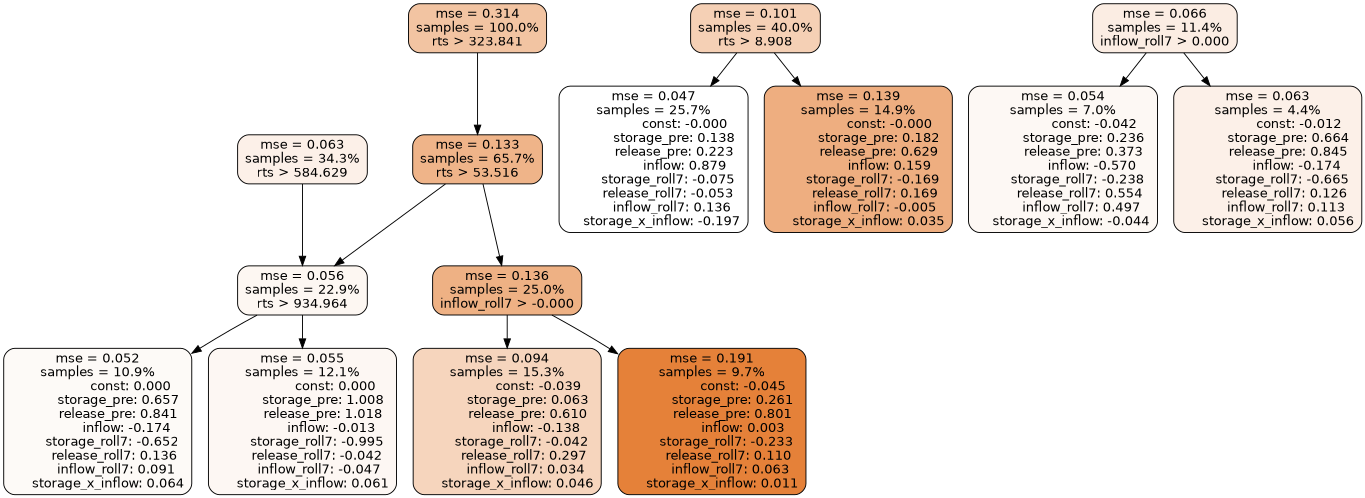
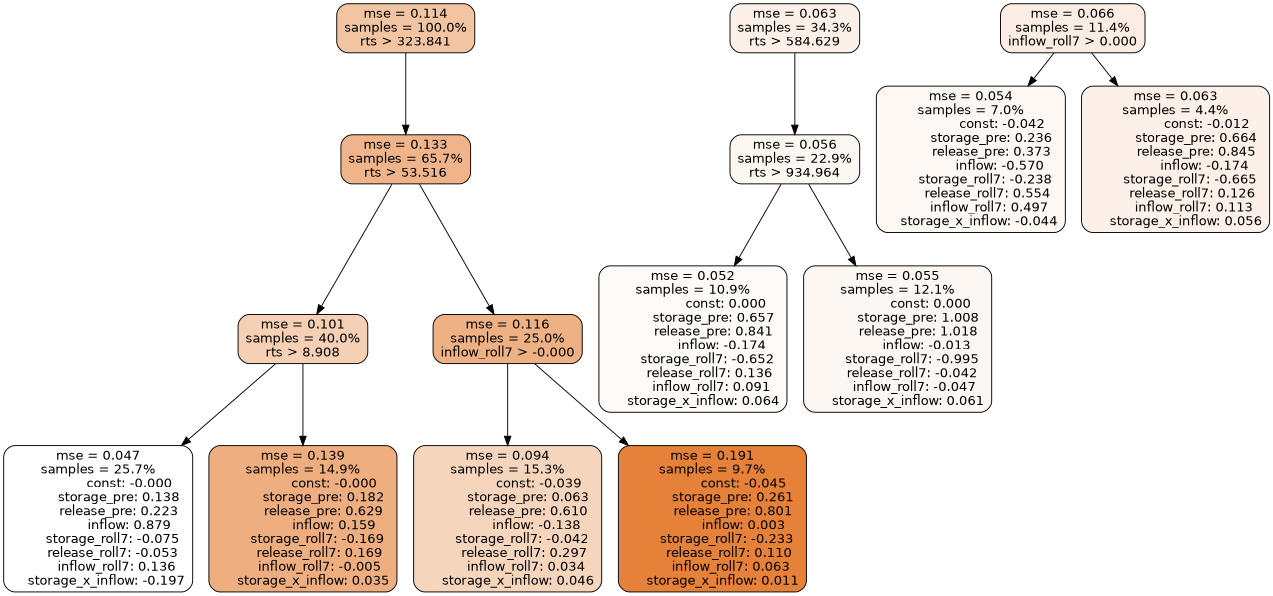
node "mse = 0.314 samples = 100.0% rts > 323.841": label "mse = 0.314 samples = 100.0% rts > 323.841" -> "mse = 0.114 samples = 100.0% rts > 323.841"
edge "mse = 0.133 samples = 65.7% rts > 53.516" -> "mse = 0.056 samples = 22.9% rts > 934.964": now "mse = 0.133 samples = 65.7% rts > 53.516" -> "mse = 0.101 samples = 40.0% rts > 8.908"
node "mse = 0.136 samples = 25.0% inflow_roll7 > -0.000": label "mse = 0.136 samples = 25.0% inflow_roll7 > -0.000" -> "mse = 0.116 samples = 25.0% inflow_roll7 > -0.000"
